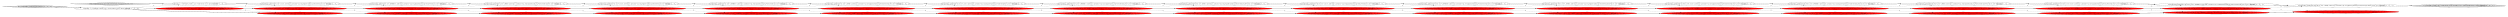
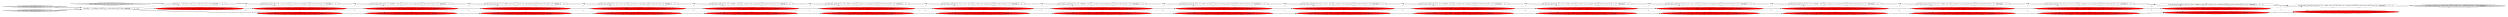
node "c04_classpathRoot_localized_hierarchical['0', '1', '0']": added
